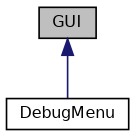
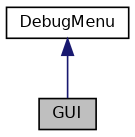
edge "DebugMenu" -> "GUI": reversed
